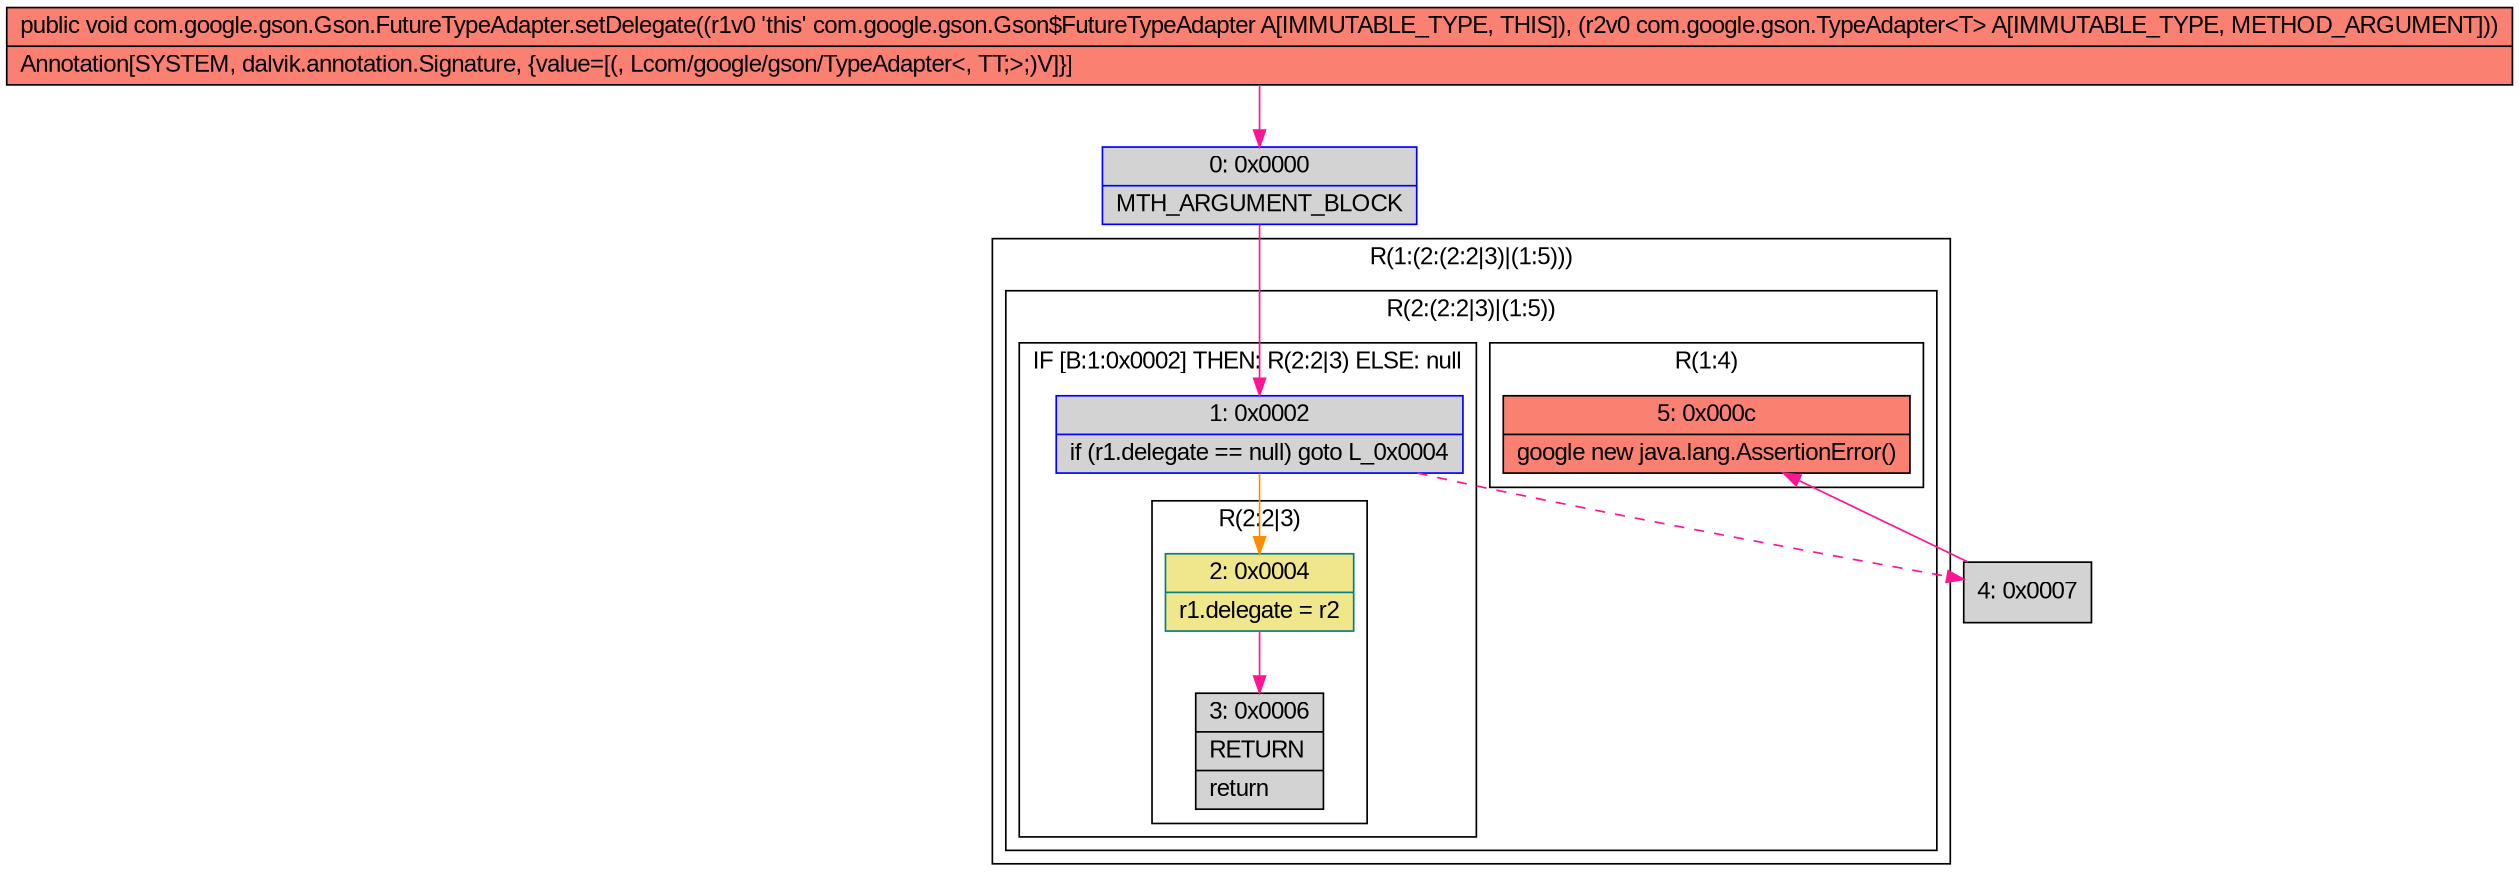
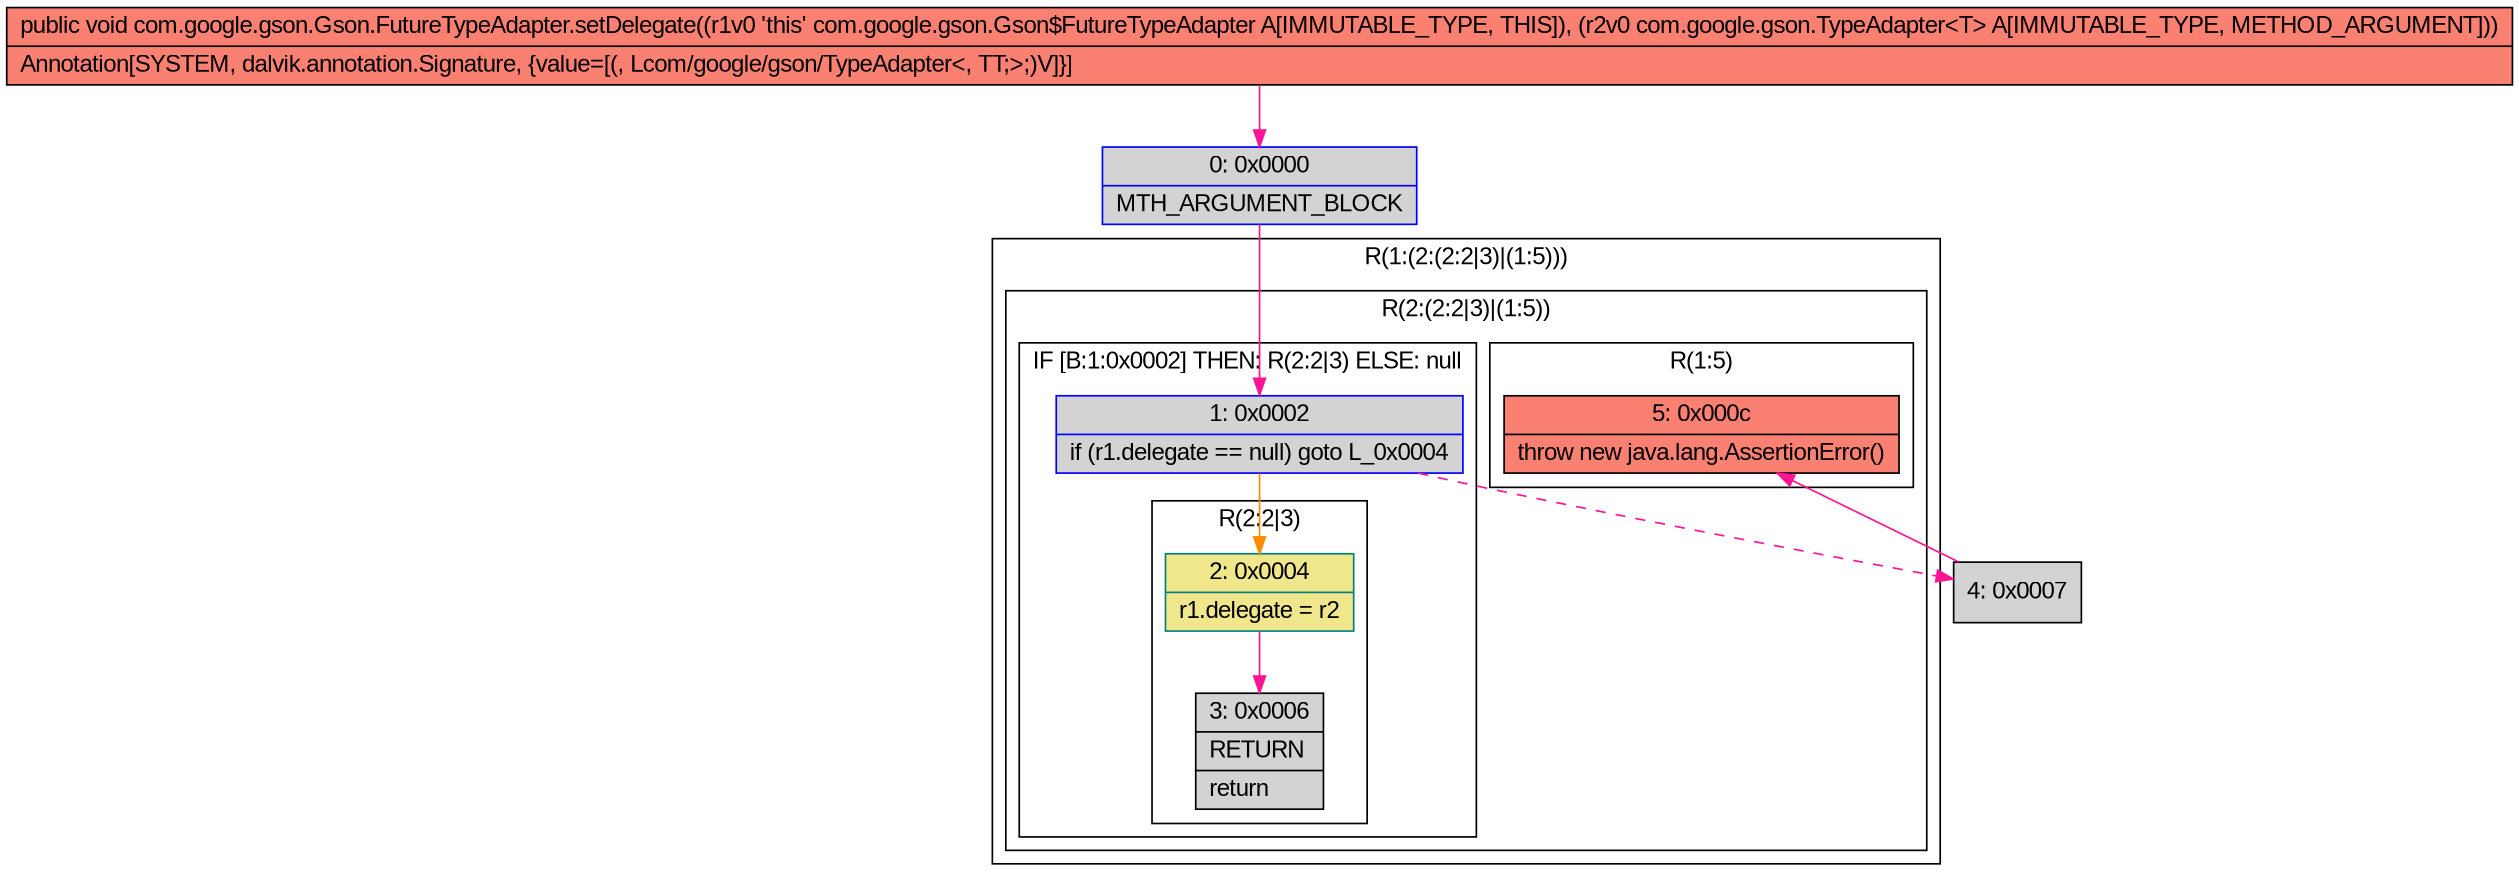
cluster "R(1:4)": label "R(1:4)" -> "R(1:5)"
node "5: 0x000c": text "google new java.lang.AssertionError()" -> "throw new java.lang.AssertionError()"
